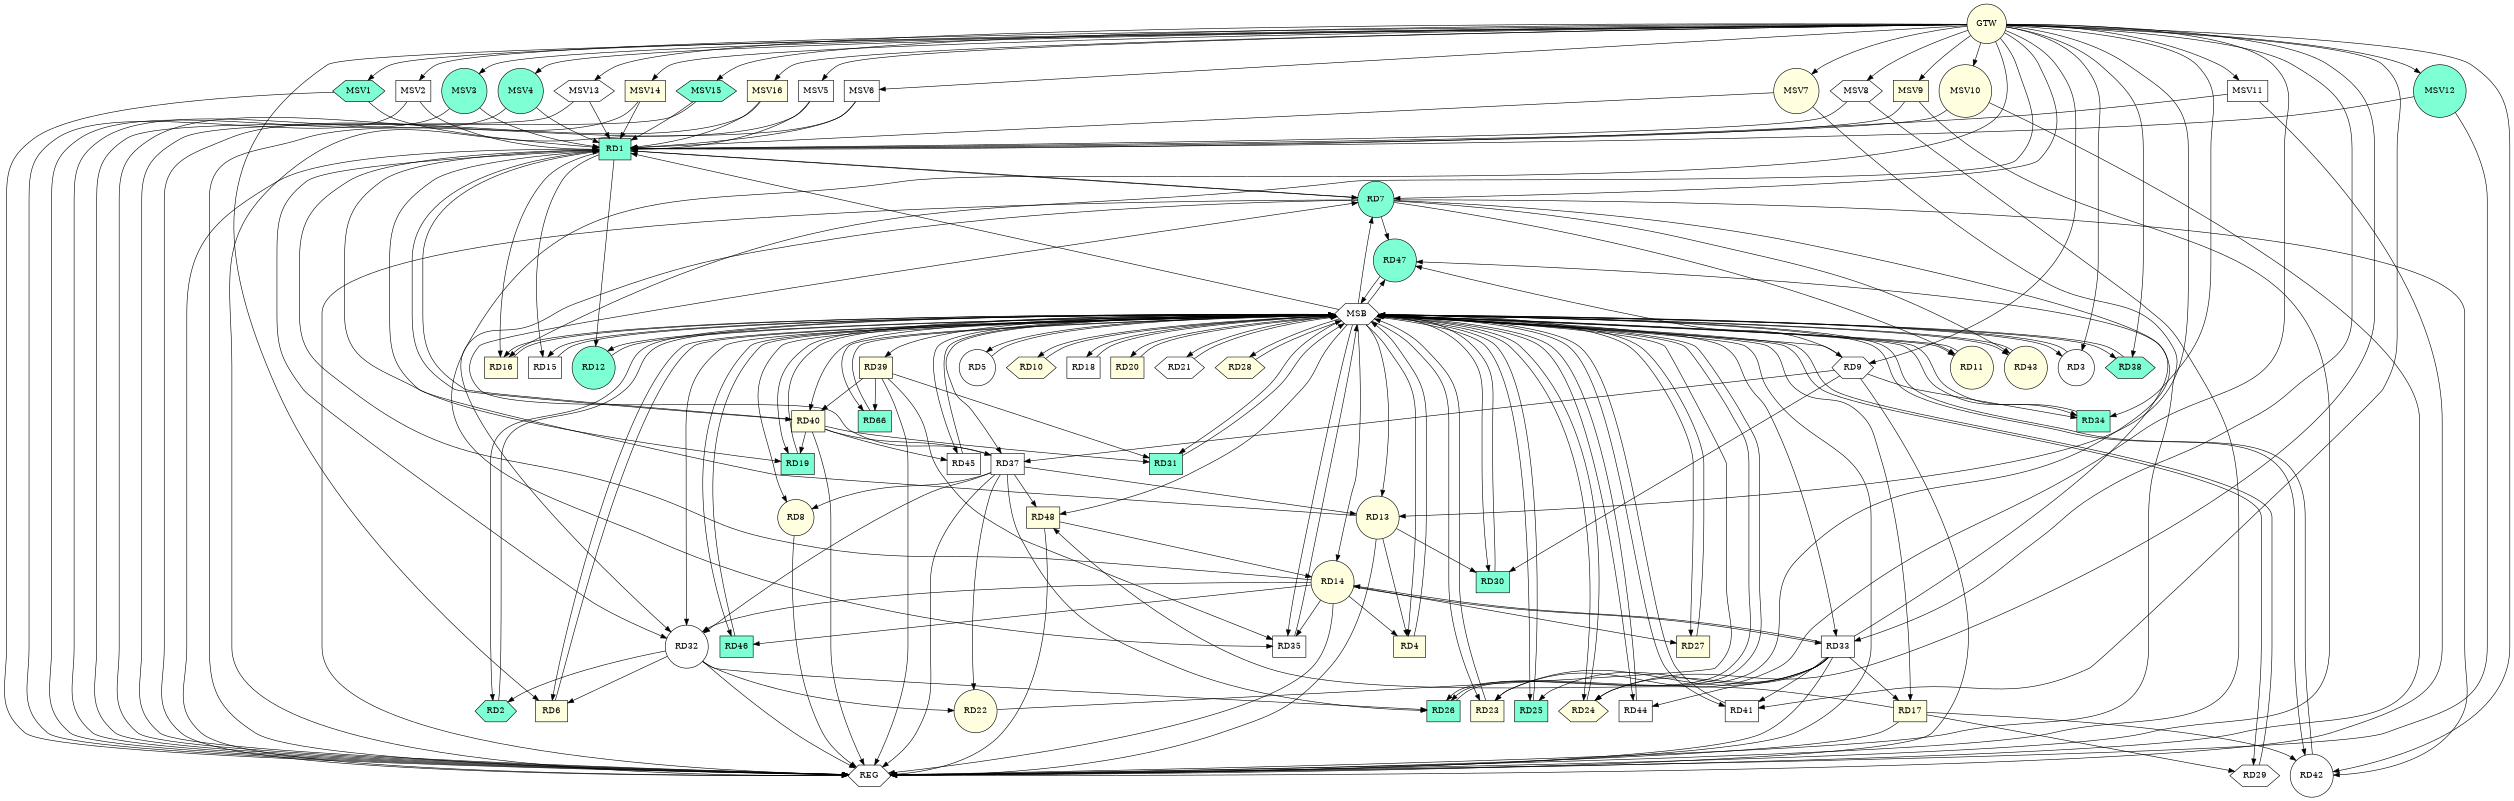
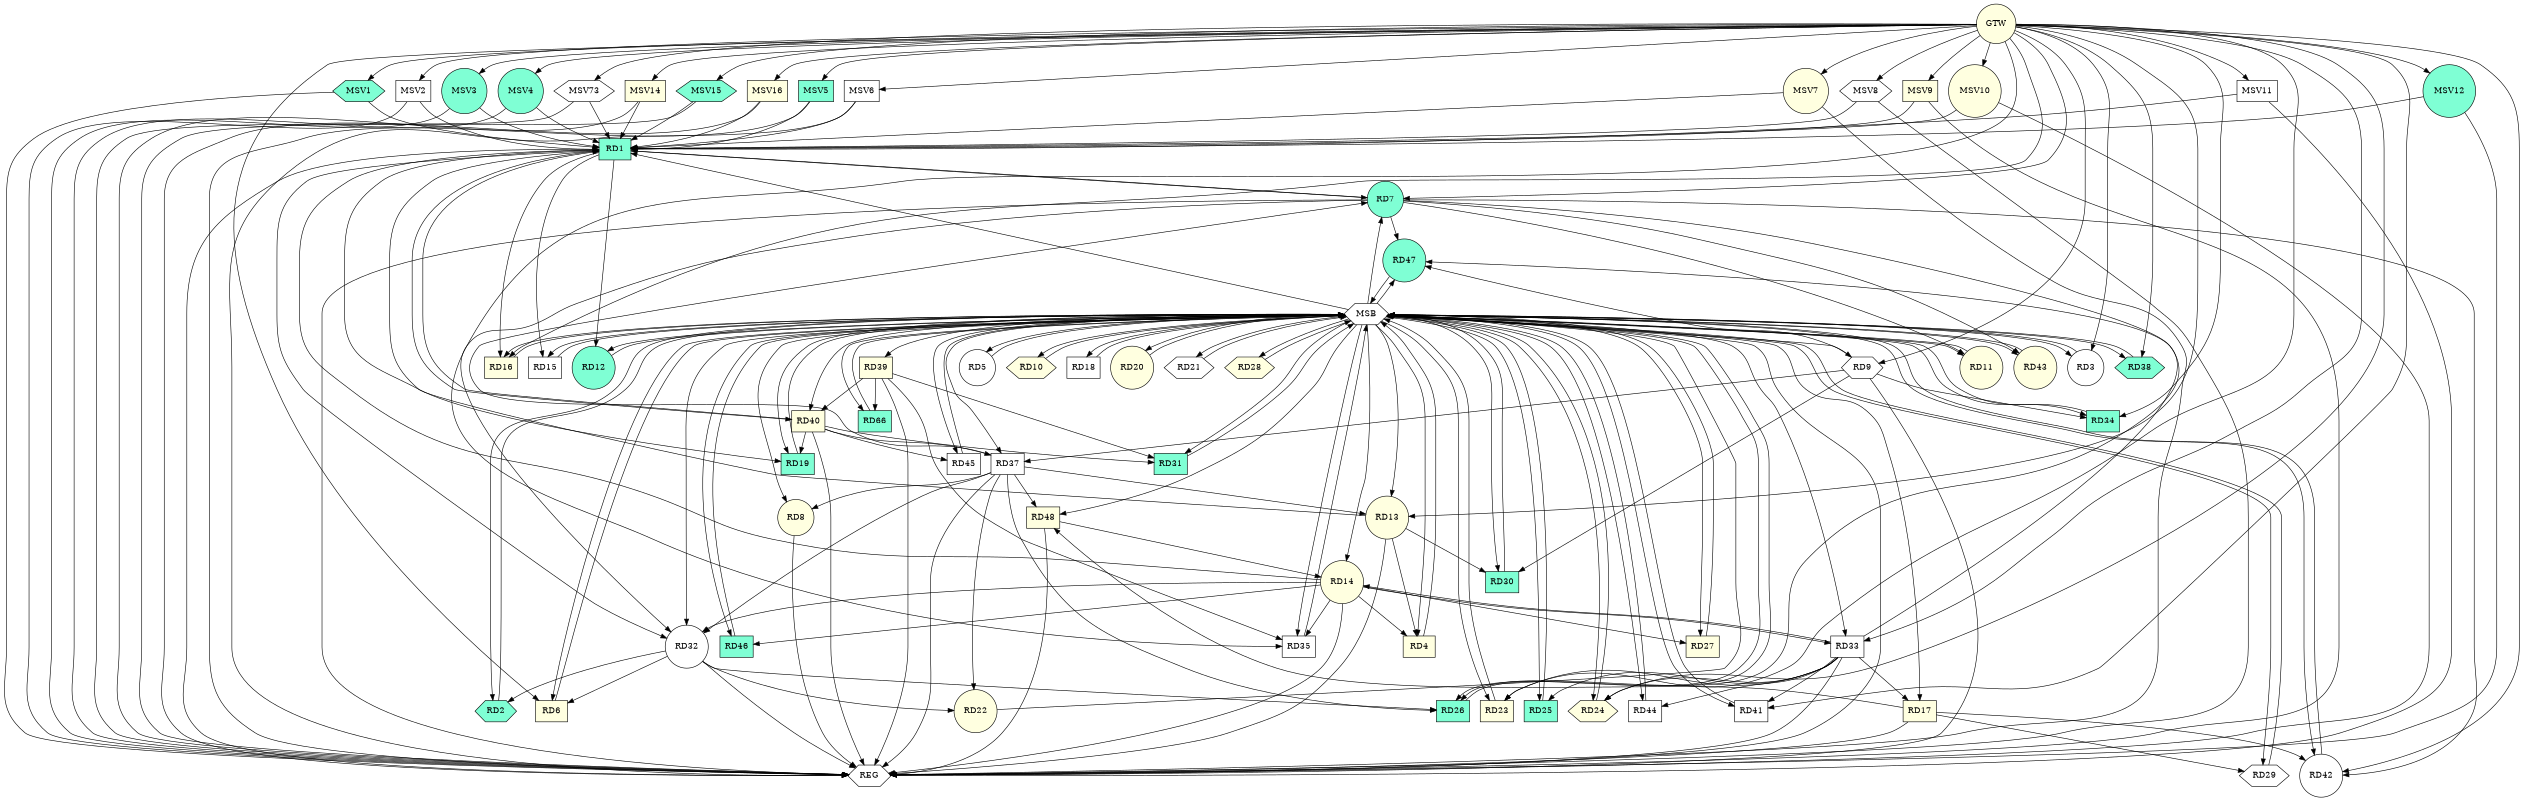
node "MSV13": label "MSV13" -> "MSV73"
node "MSV5": fillcolor white -> aquamarine
node "RD20": shape box -> circle
